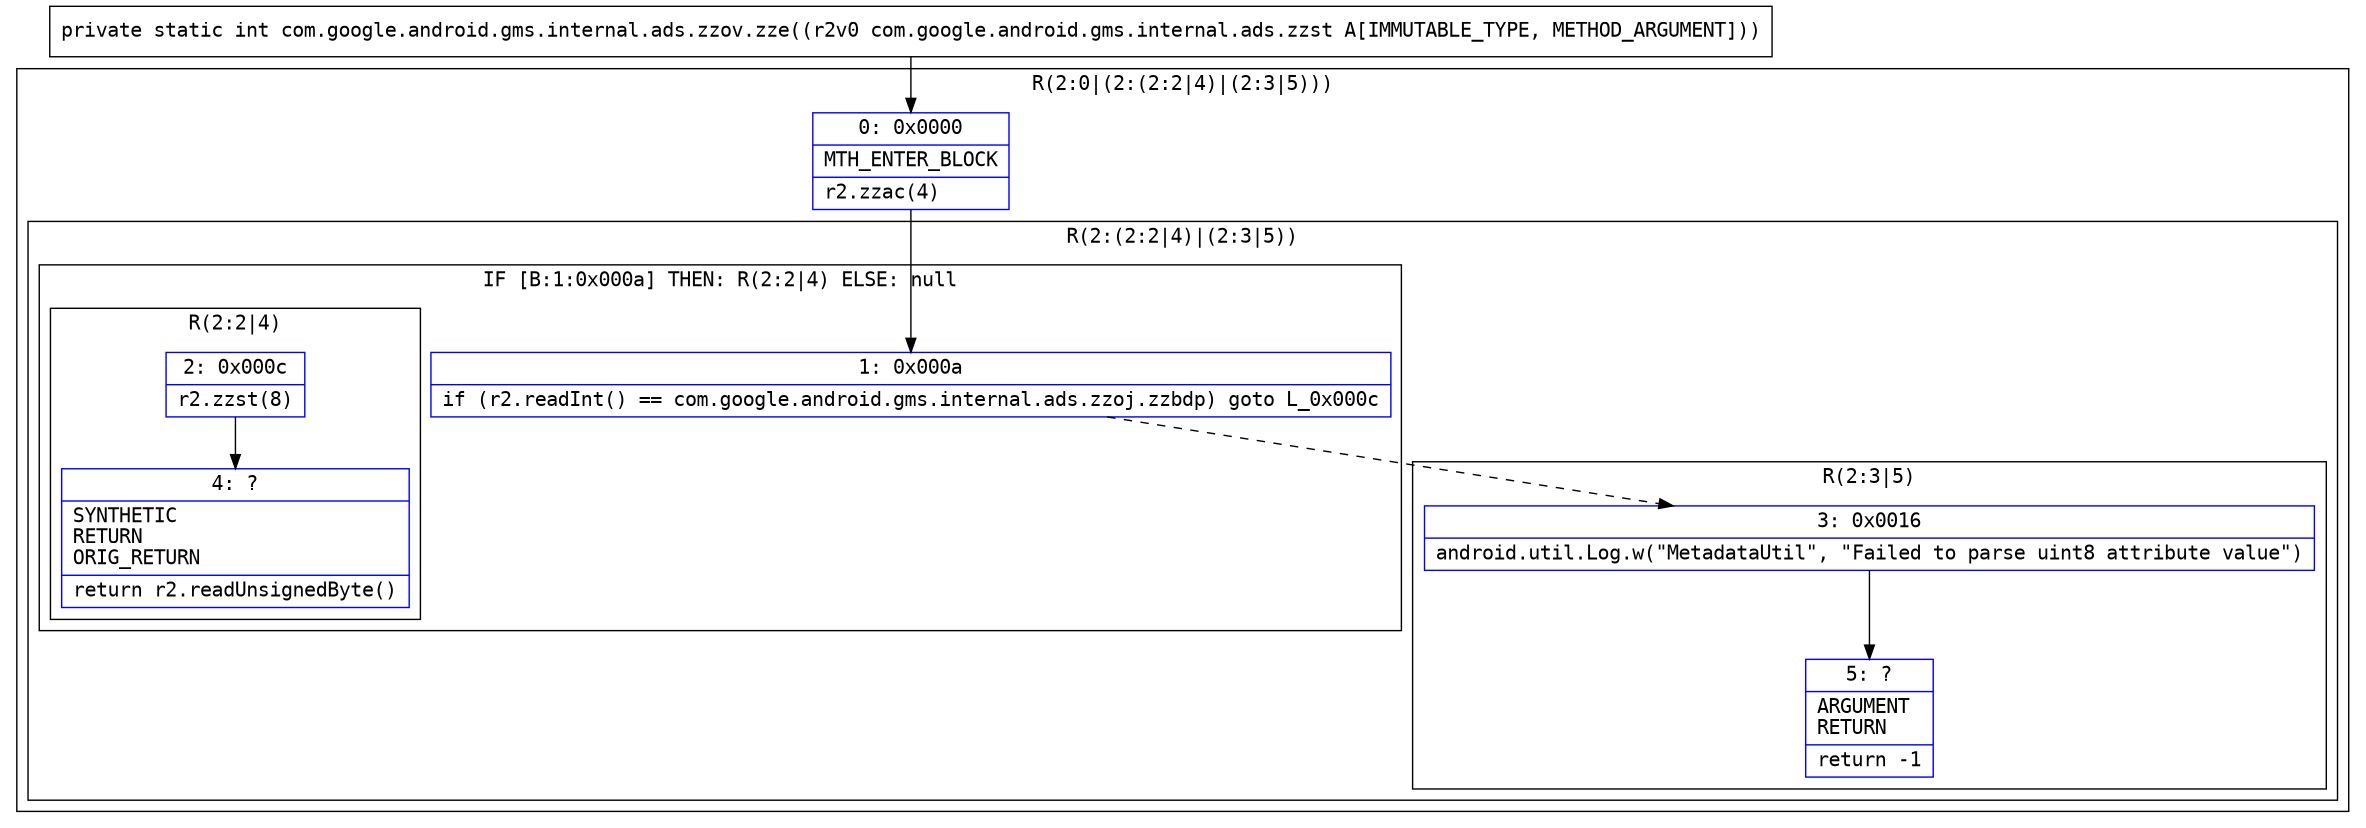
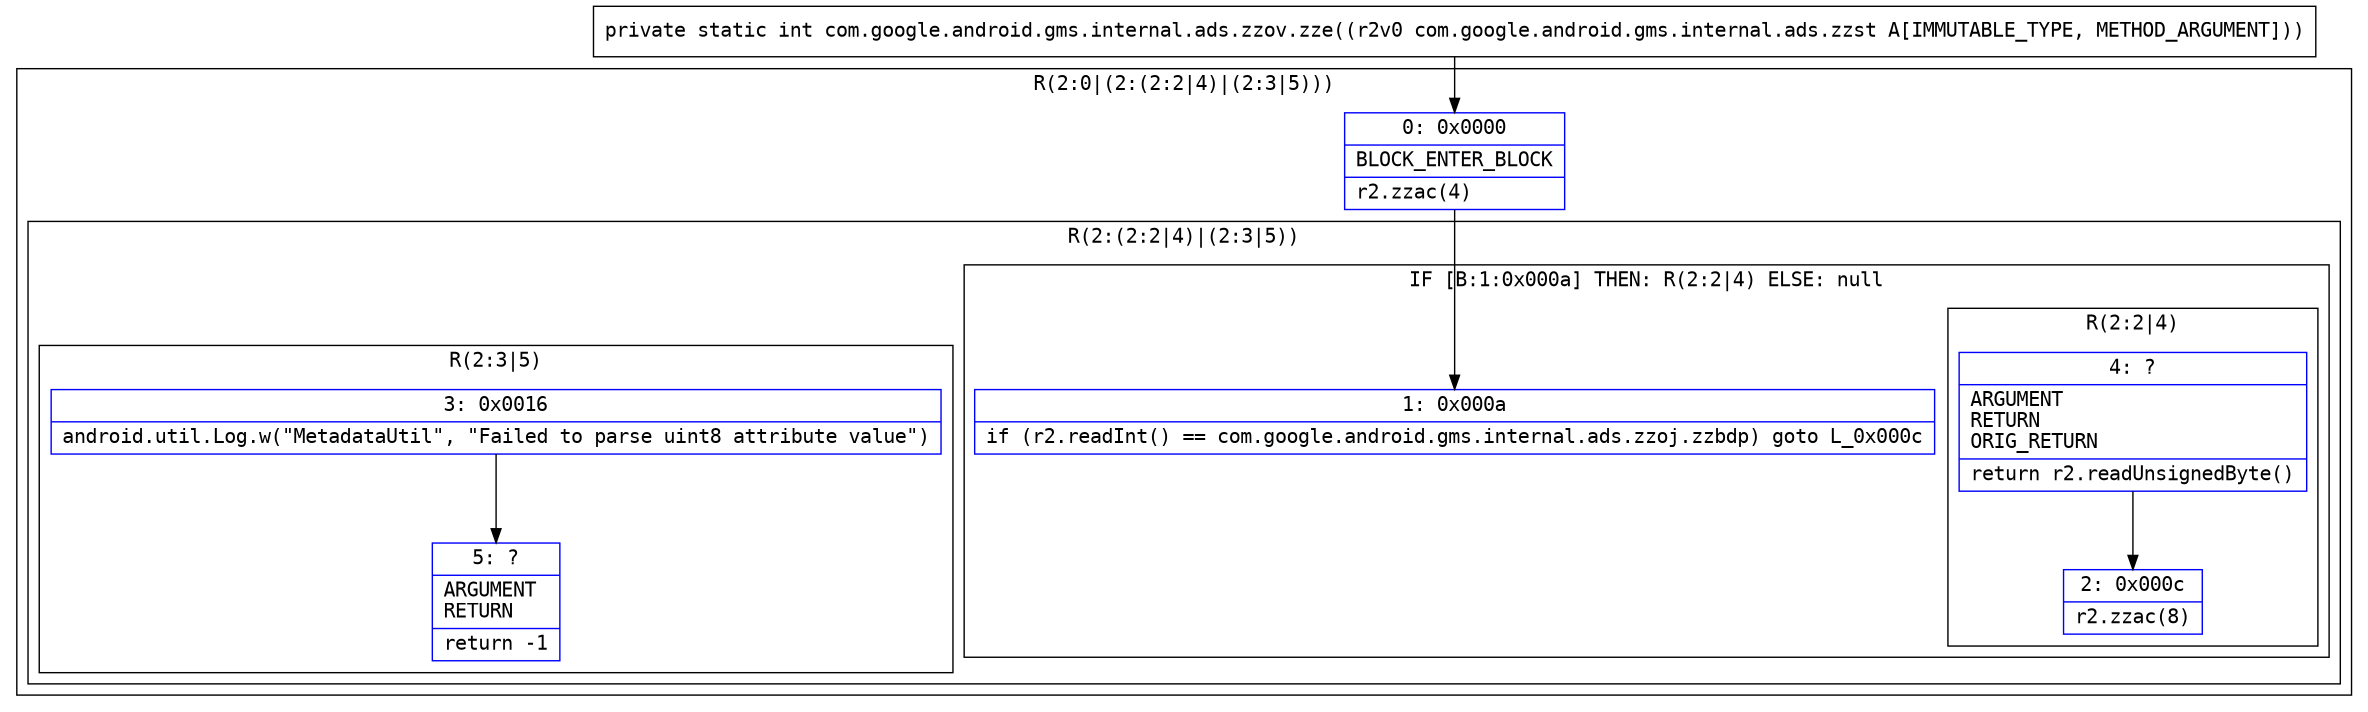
node "0: 0x0000": text "MTH_ENTER_BLOCK" -> "BLOCK_ENTER_BLOCK"
node "2: 0x000c": text "r2.zzst(8)" -> "r2.zzac(8)"
edge "2: 0x000c" -> "4: ?": reversed
edge "1: 0x000a" -> "3: 0x0016": removed
node "4: ?": text "SYNTHETIC" -> "ARGUMENT"
